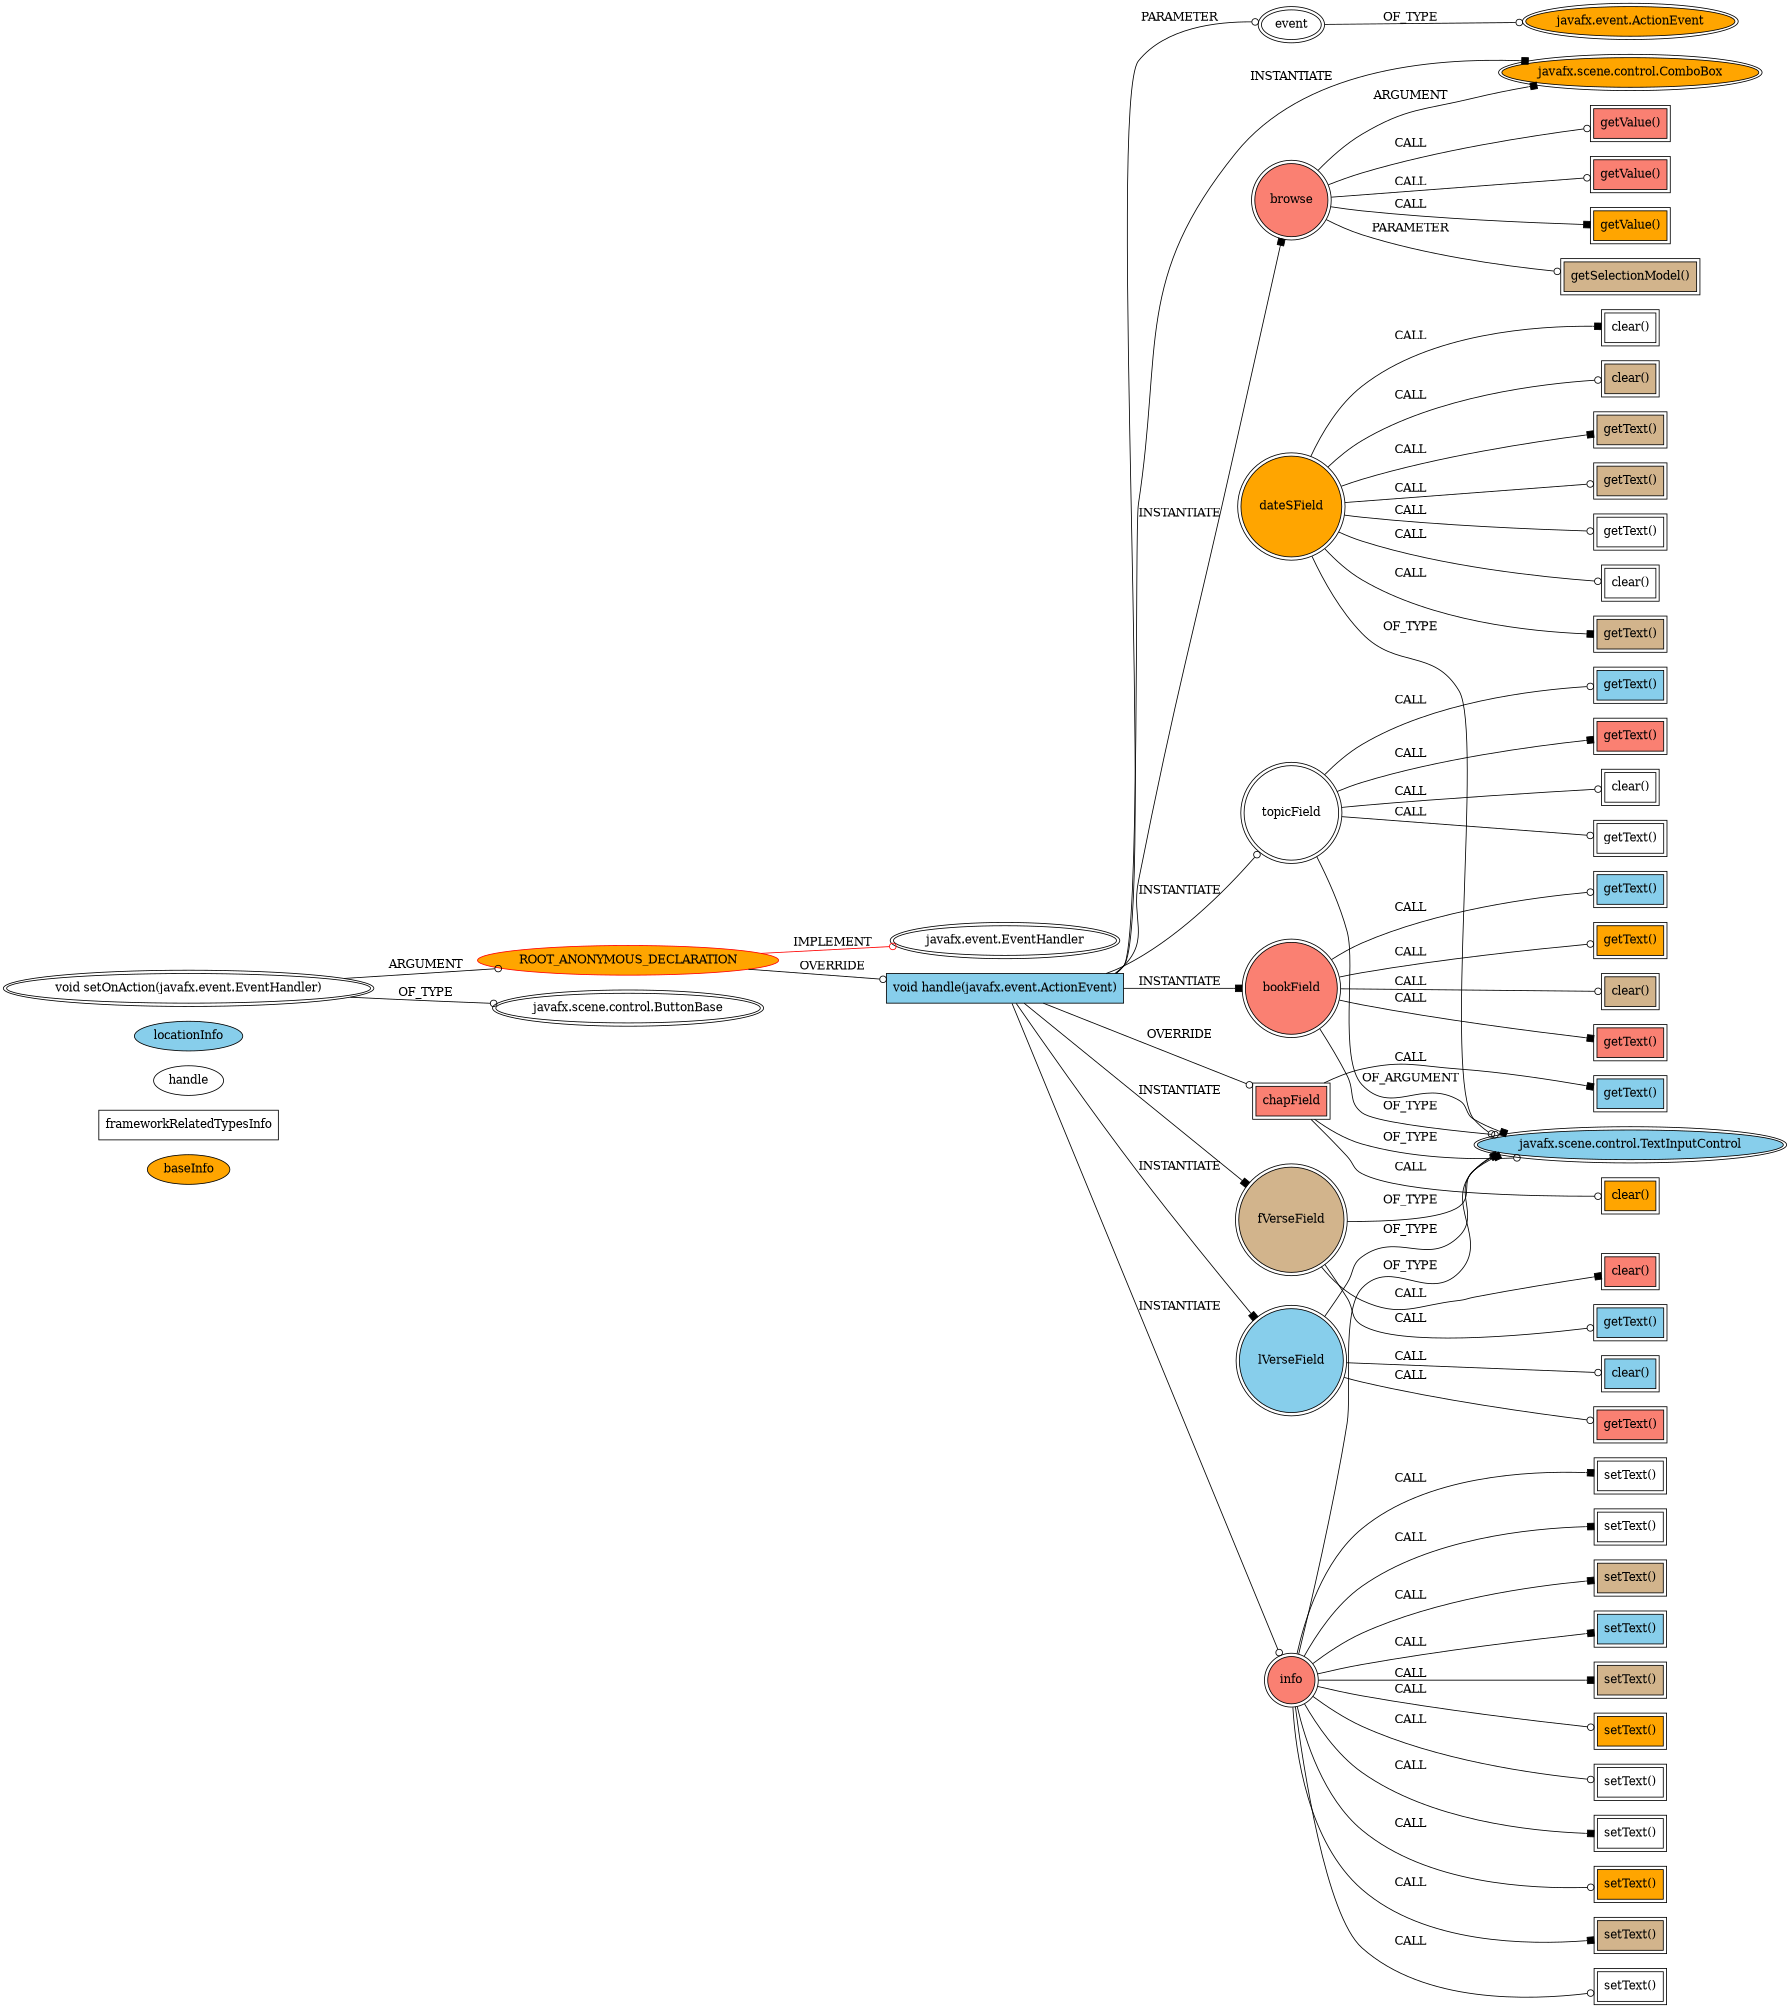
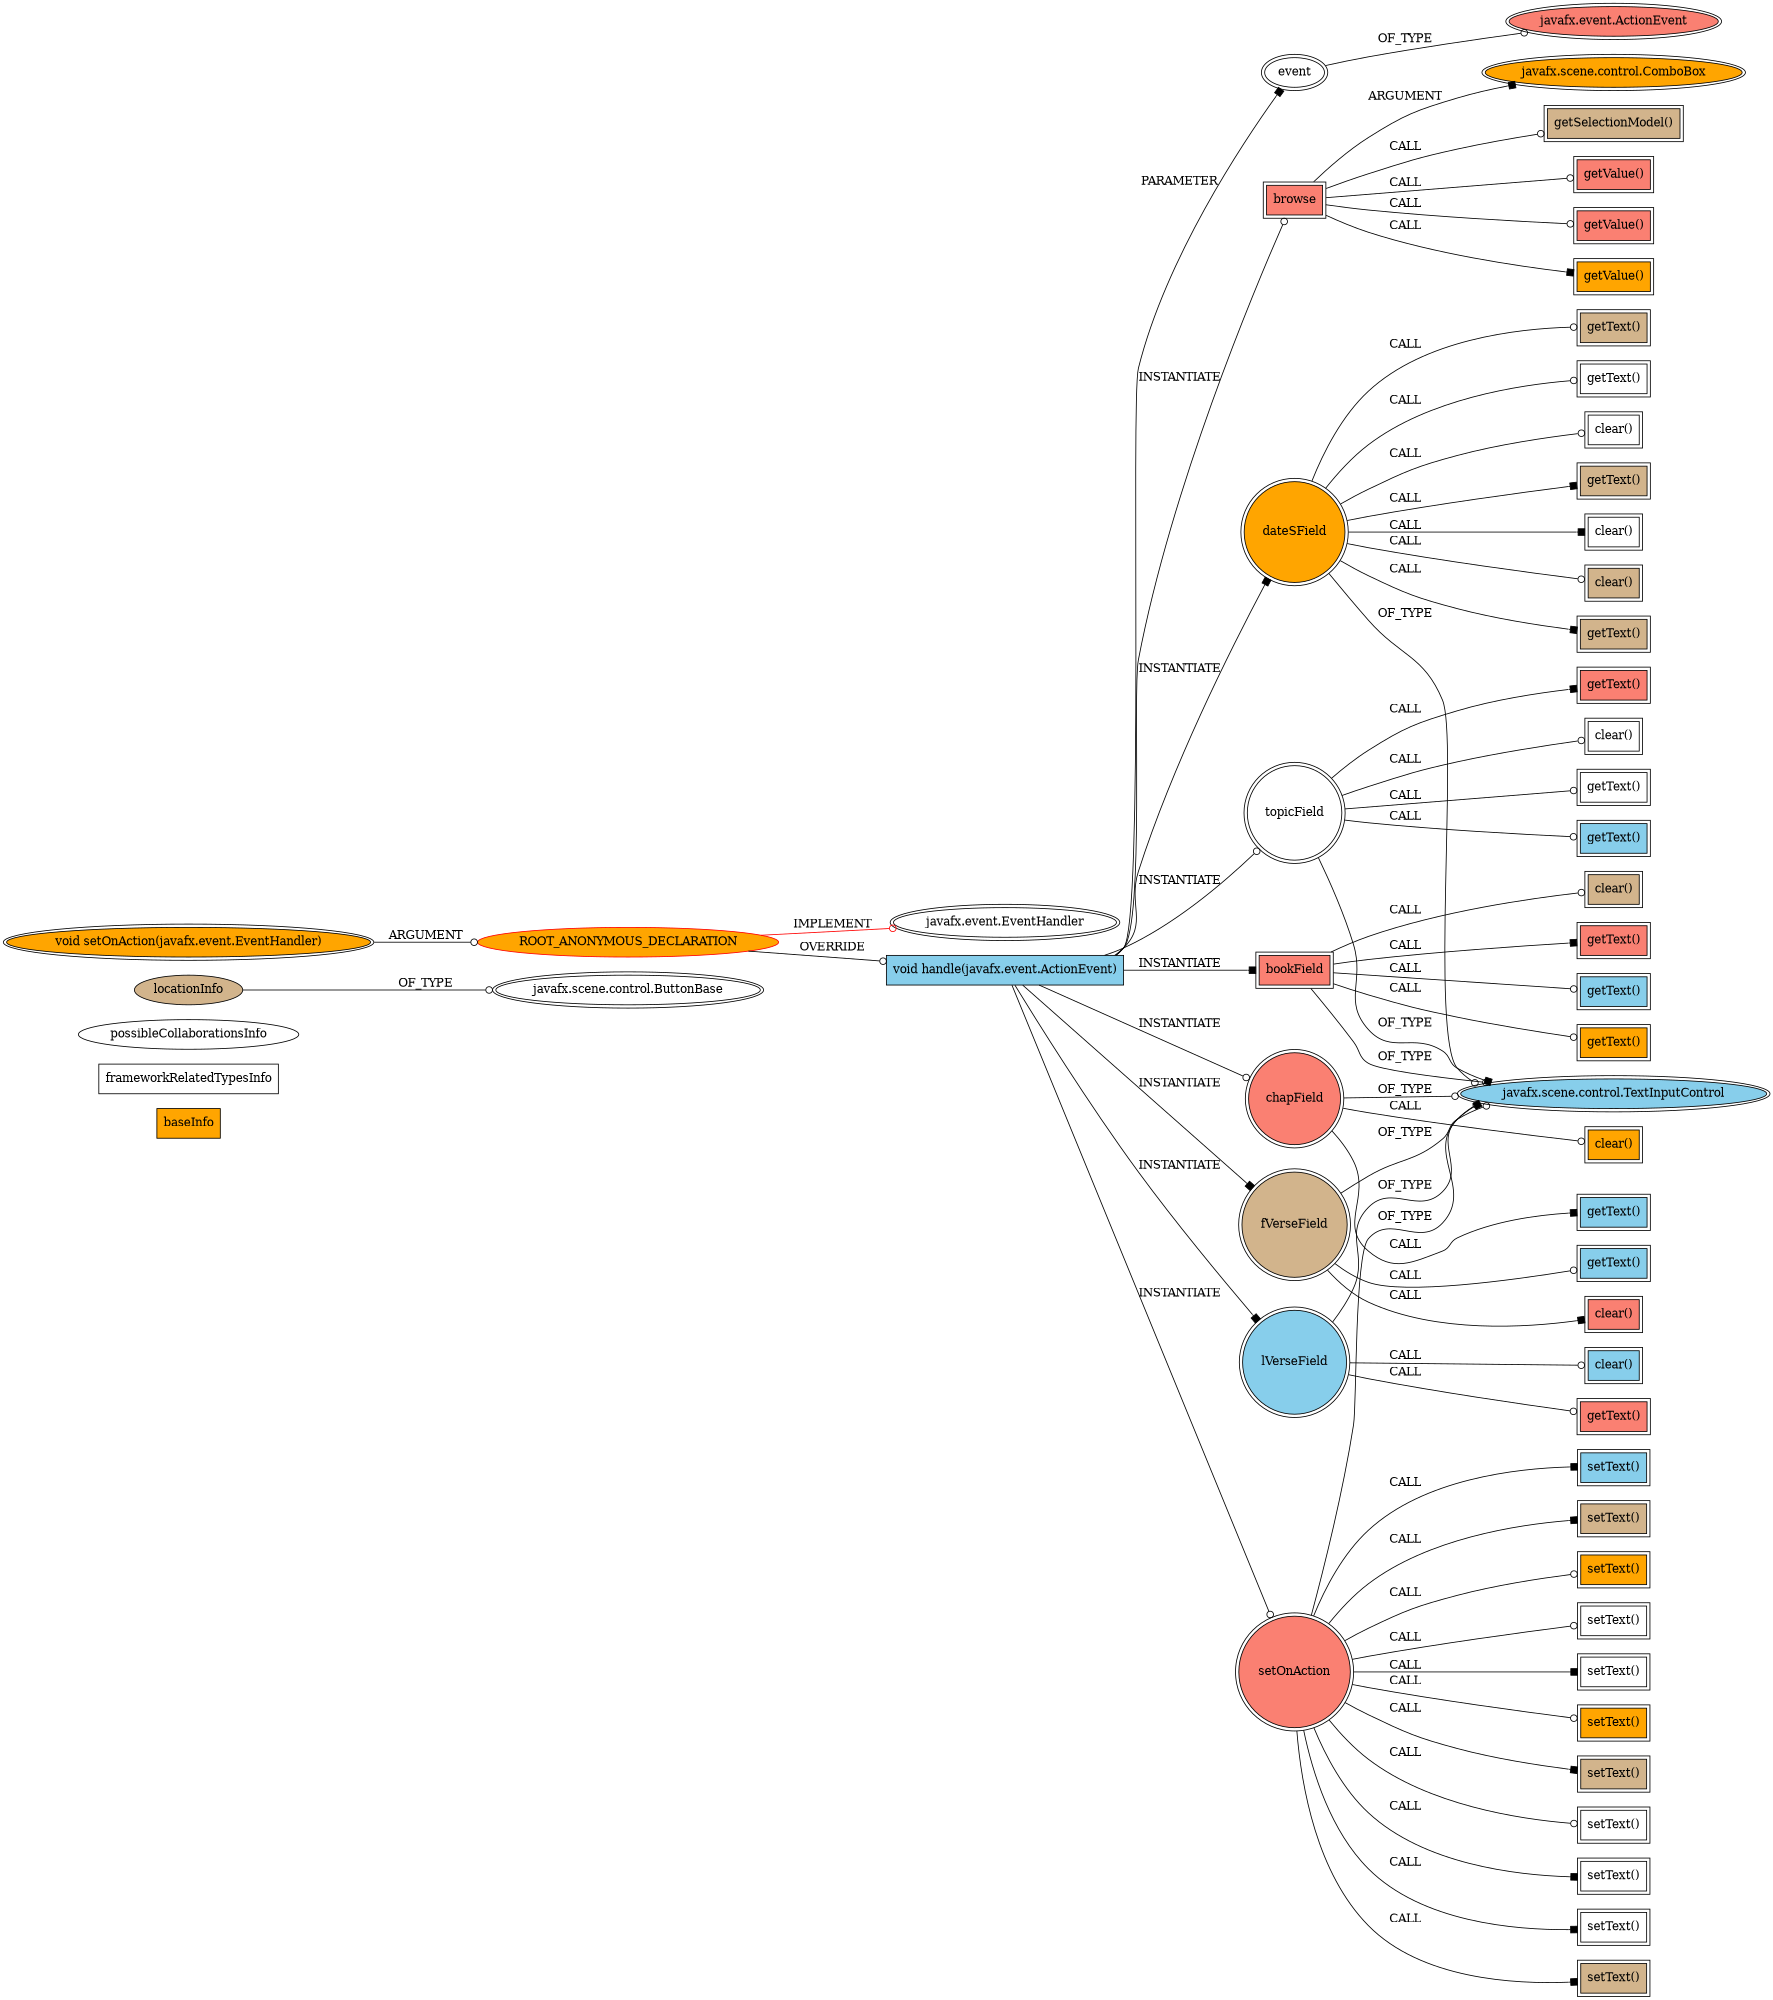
node "javafx.event.ActionEvent": fillcolor orange -> salmon
node "browse": shape circle -> box
edge "browse" -> "getSelectionModel()": label "PARAMETER" -> "CALL"
edge "void handle(javafx.event.ActionEvent)" -> "javafx.scene.control.ComboBox": now "void handle(javafx.event.ActionEvent)" -> "dateSField"
edge "void handle(javafx.event.ActionEvent)" -> "event": arrowhead odot -> box
edge "void handle(javafx.event.ActionEvent)" -> "browse": arrowhead box -> odot
node "void setOnAction(javafx.event.EventHandler)": fillcolor white -> orange
node "bookField": shape circle -> box
edge "void setOnAction(javafx.event.EventHandler)" -> "javafx.scene.control.ButtonBase": now "locationInfo" -> "javafx.scene.control.ButtonBase"
edge "void handle(javafx.event.ActionEvent)" -> "chapField": label "OVERRIDE" -> "INSTANTIATE"
node "locationInfo": fillcolor skyblue -> tan
edge "topicField" -> "javafx.scene.control.TextInputControl": label "OF_ARGUMENT" -> "OF_TYPE"
node "handle": label "handle" -> "possibleCollaborationsInfo"
node "chapField": shape box -> circle
node "baseInfo": shape ellipse -> box
edge "fVerseField" -> "javafx.scene.control.TextInputControl": arrowhead box -> odot
node "info": label "info" -> "setOnAction"
